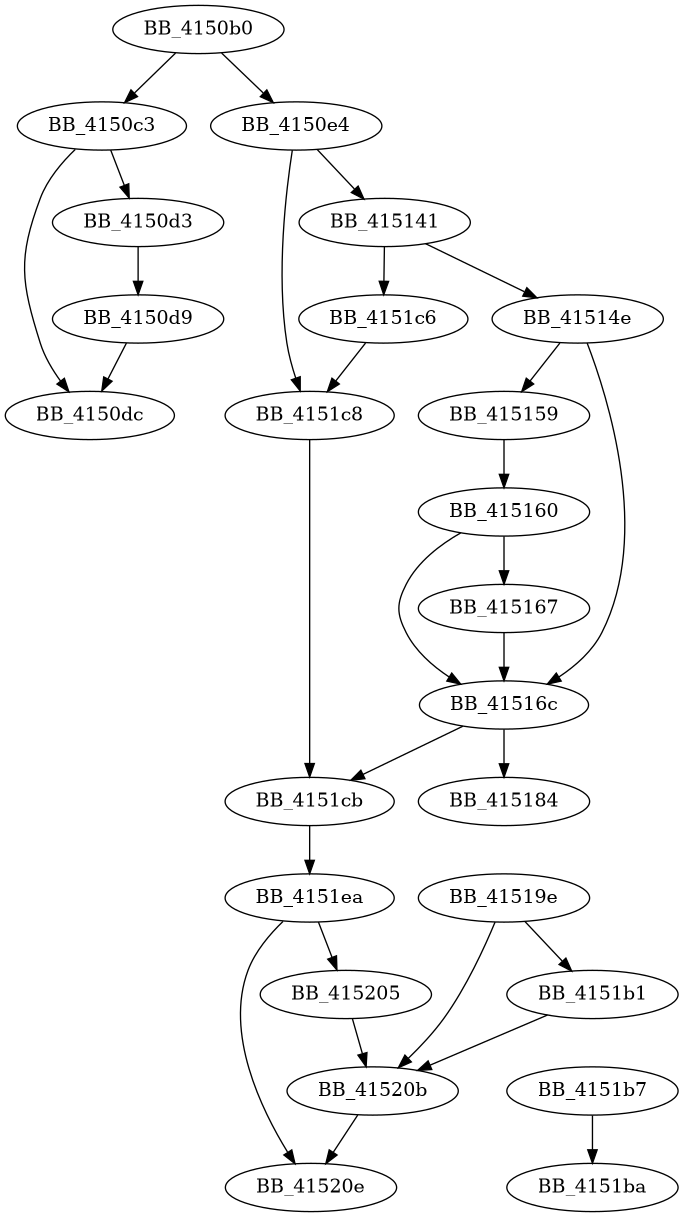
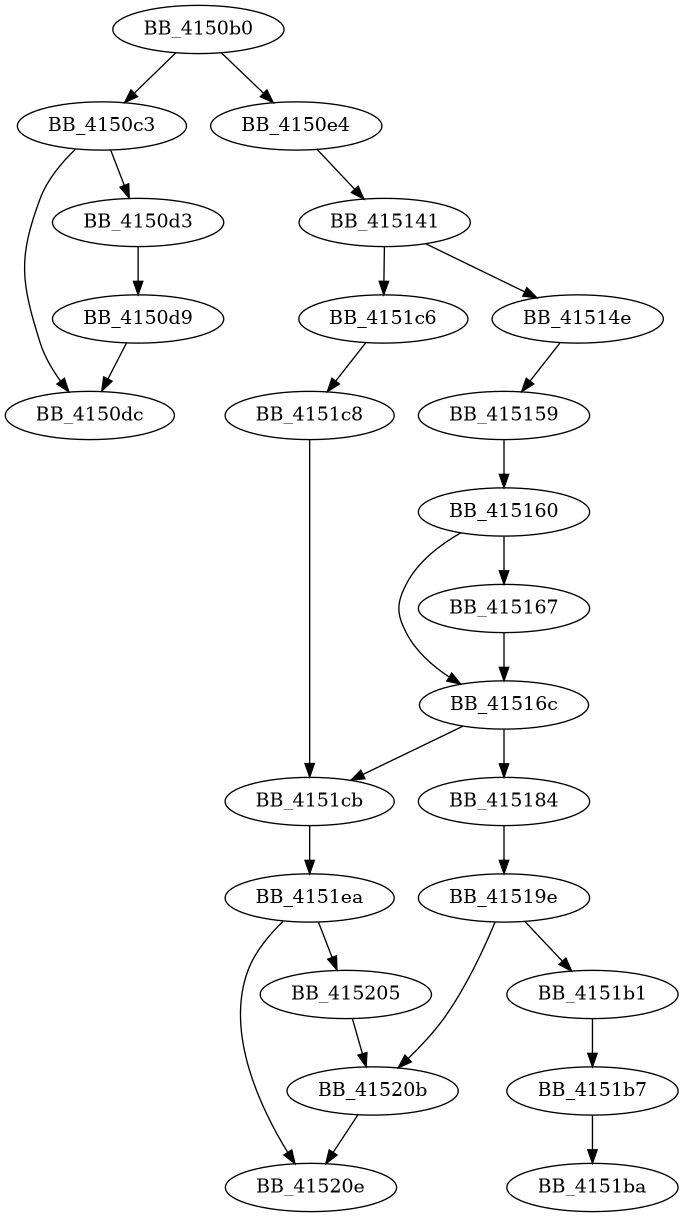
edge "BB_4150e4" -> "BB_4151c8": removed
edge "BB_41514e" -> "BB_41516c": removed
edge "BB_415184" -> "BB_41519e": added
edge "BB_4151b1" -> "BB_41520b": now "BB_4151b1" -> "BB_4151b7"
